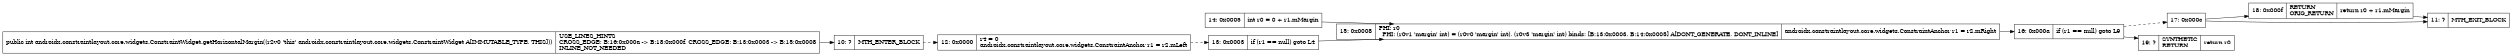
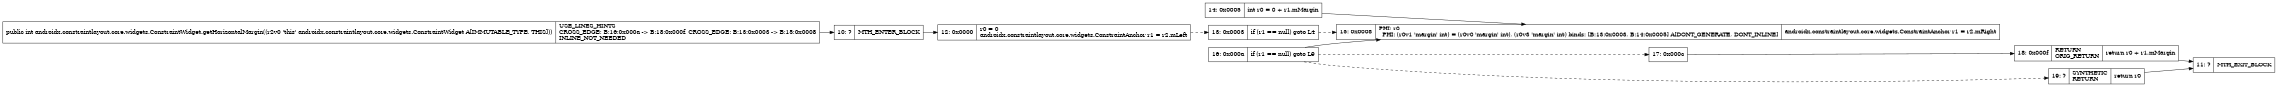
edge "17: 0x000c" -> "11: ?": now "19: ?" -> "11: ?"
edge "15: 0x0008" -> "16: 0x000a": reversed
edge "16: 0x000a" -> "19: ?": style solid -> dashed
node "12: 0x0000": text "r4 = 0" -> "r0 = 0"
edge "13: 0x0003" -> "15: 0x0008": style solid -> dashed
edge "10: ?" -> "12: 0x0000": style dashed -> solid
